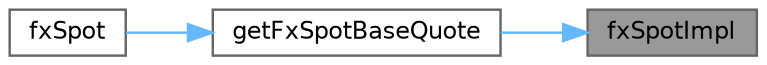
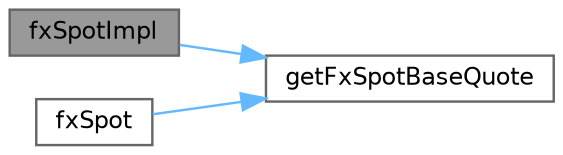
edge "getFxSpotBaseQuote" -> "fxSpotImpl": reversed
